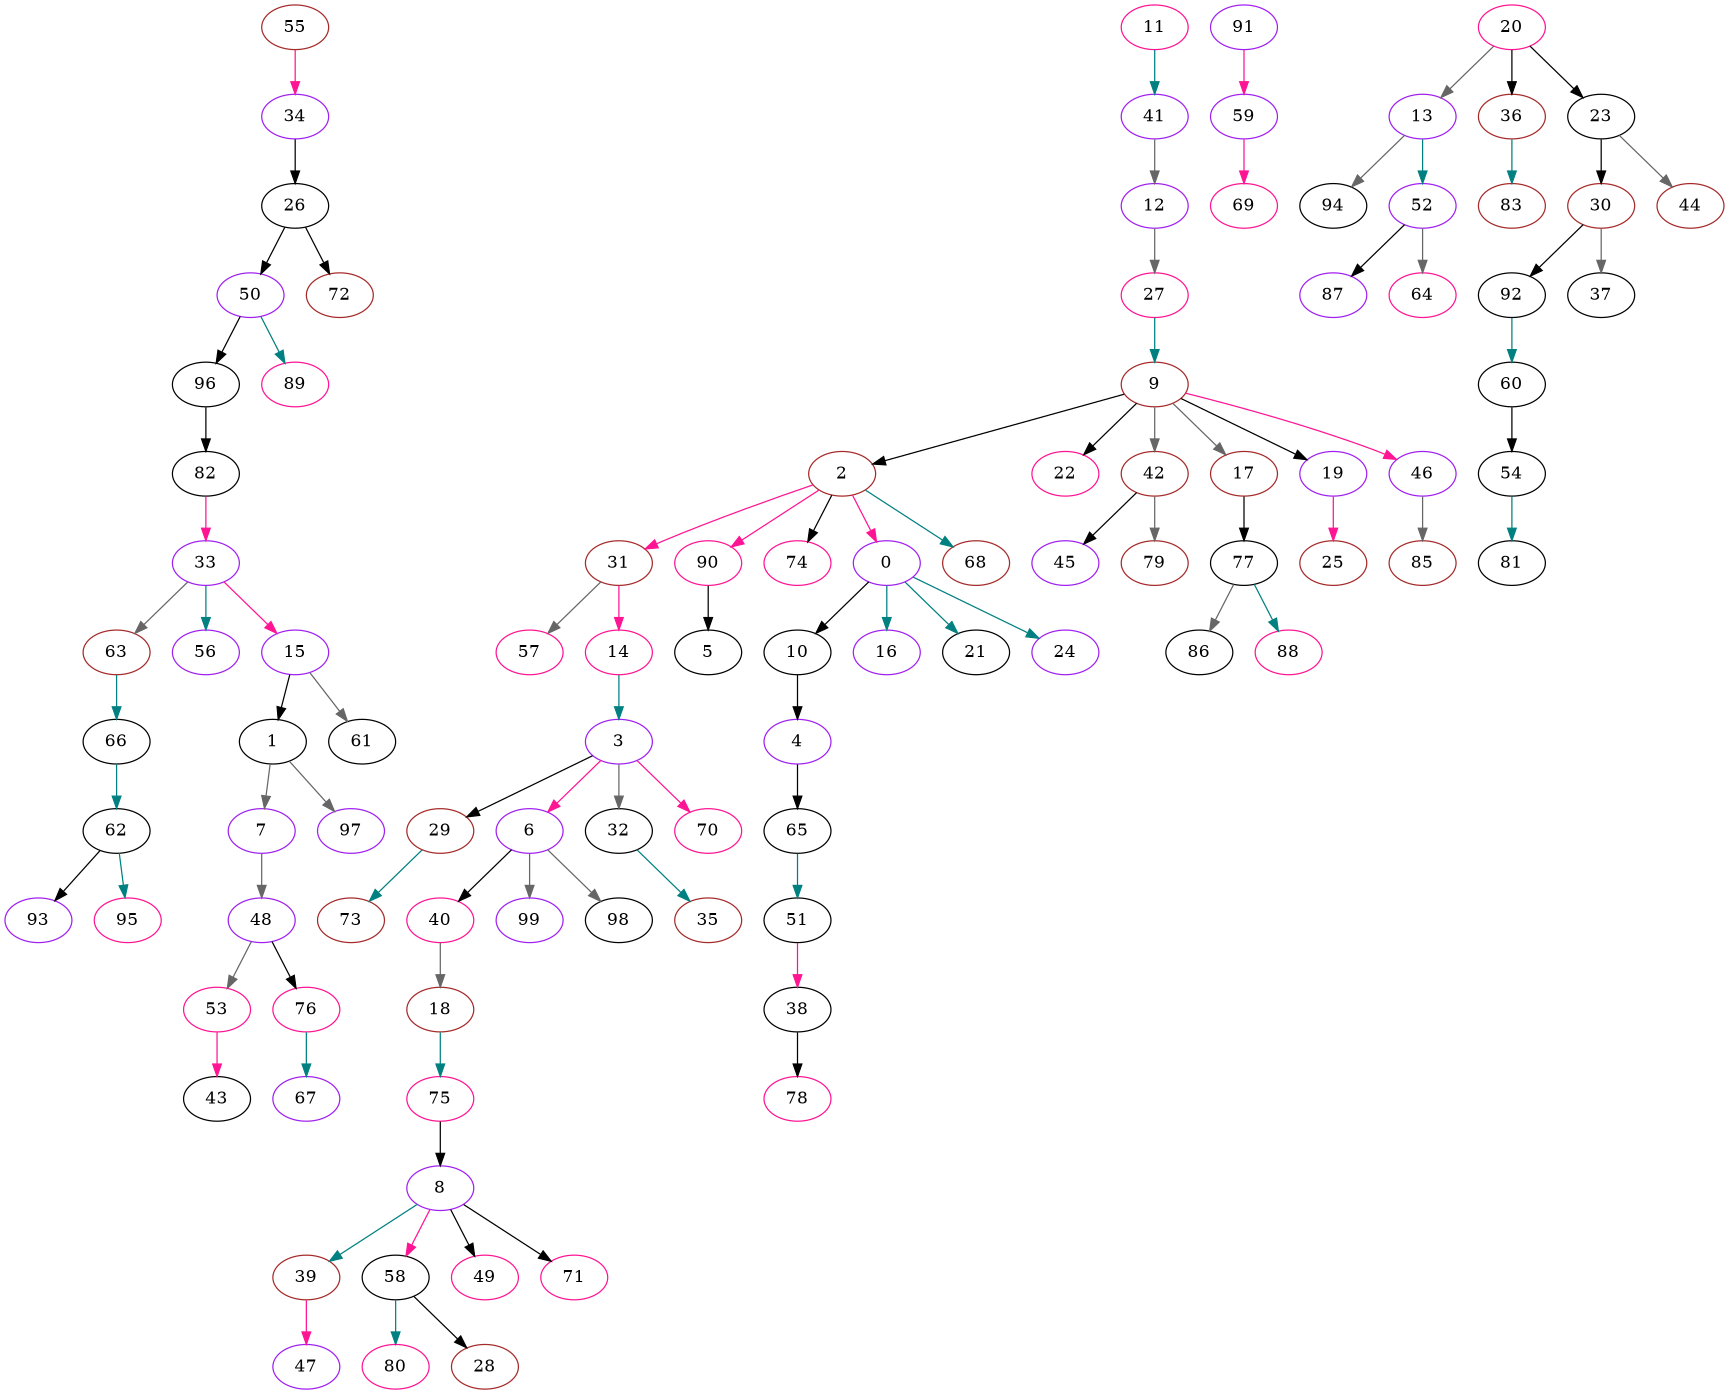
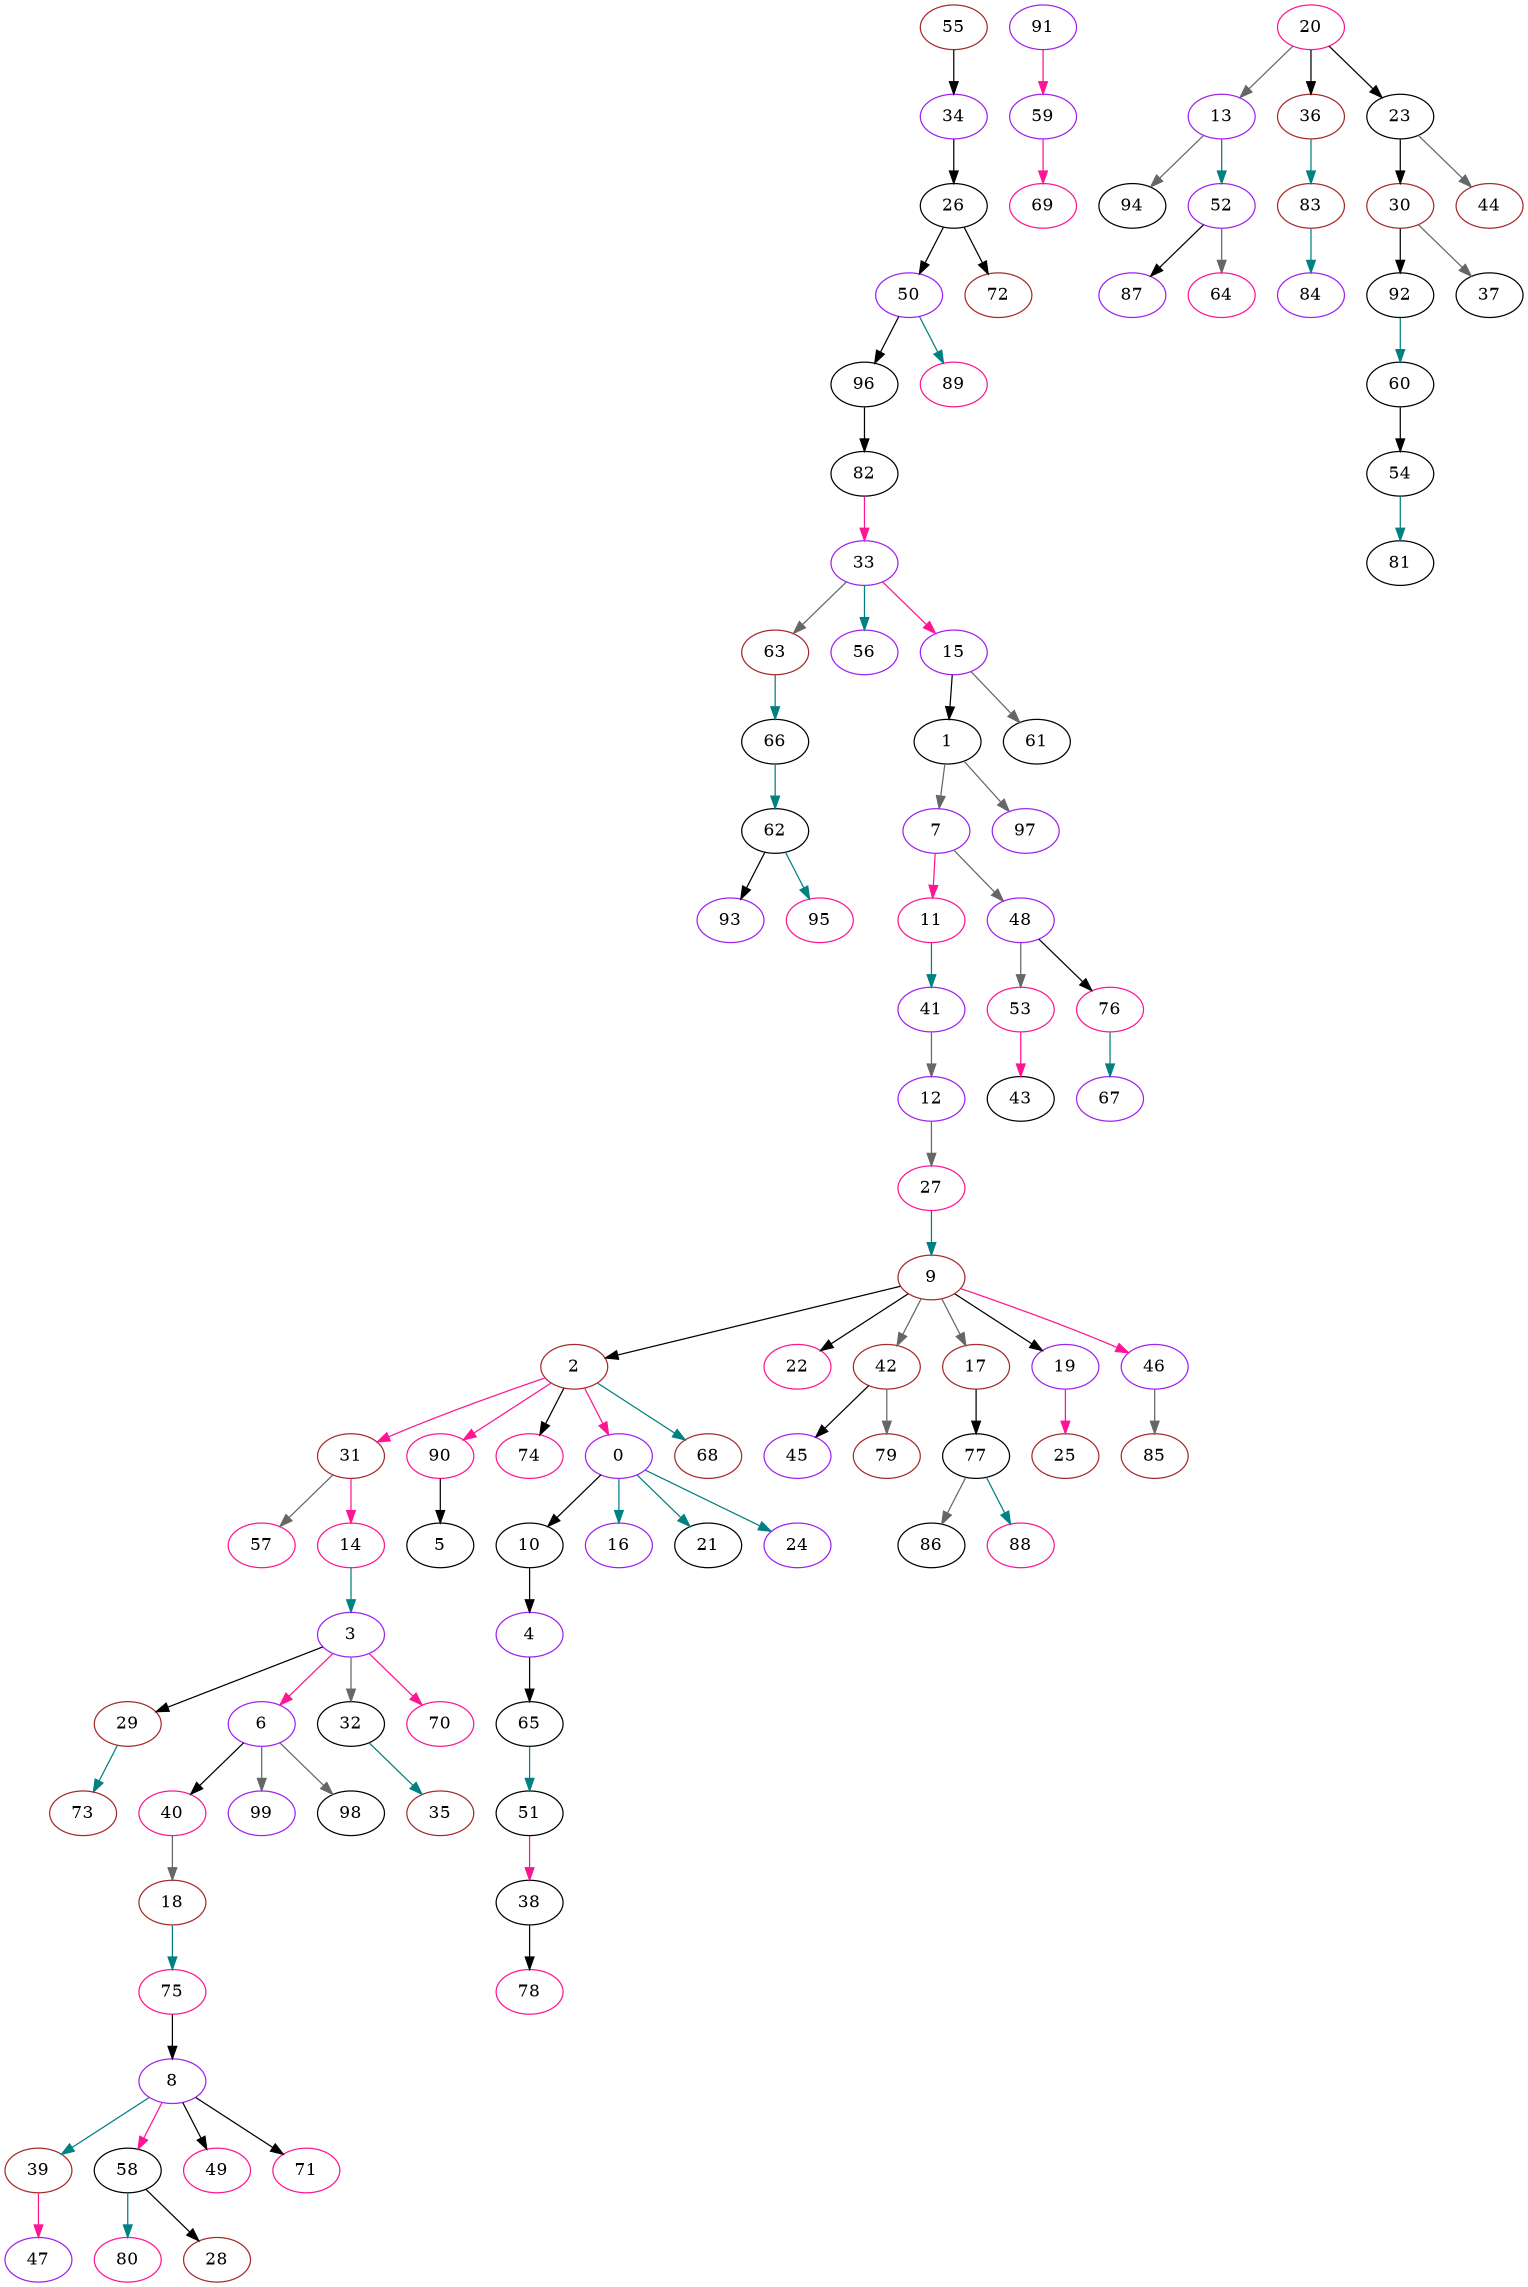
edge "55" -> "34": color deeppink -> black
node "84": added
edge "7" -> "11": added
